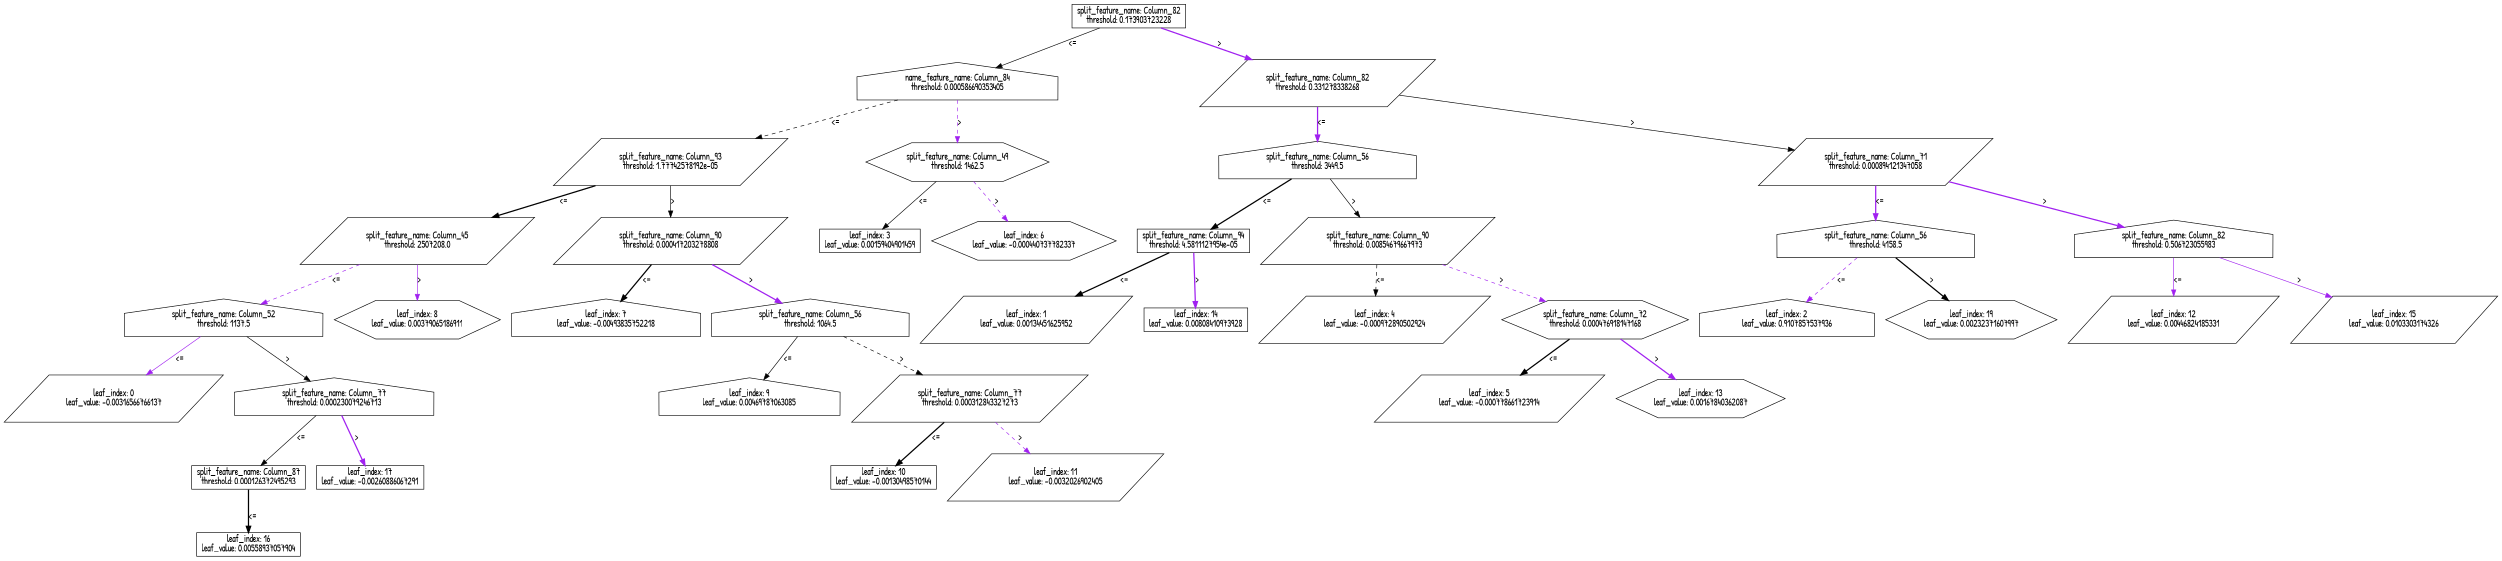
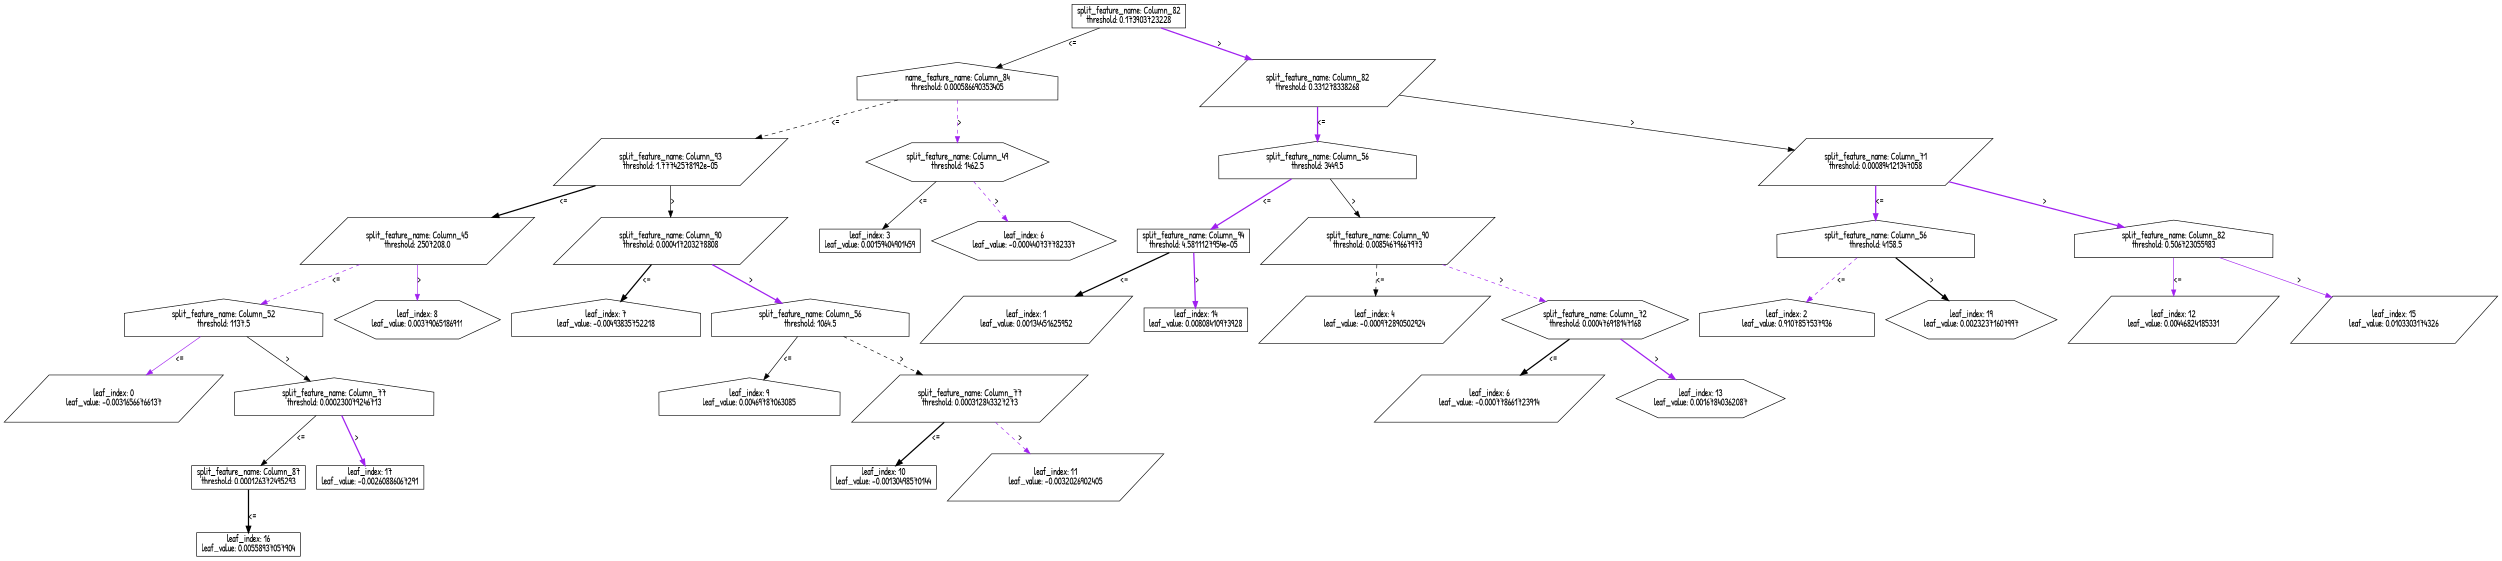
edge "split_feature_name: Column_56 threshold: 3449.5" -> "split_feature_name: Column_94 threshold: 4.5811127954e-05": color black -> purple
node "leaf_index: 5 leaf_value: -0.000778661723914": label "leaf_index: 5 leaf_value: -0.000778661723914" -> "leaf_index: 6 leaf_value: -0.000778661723914"
